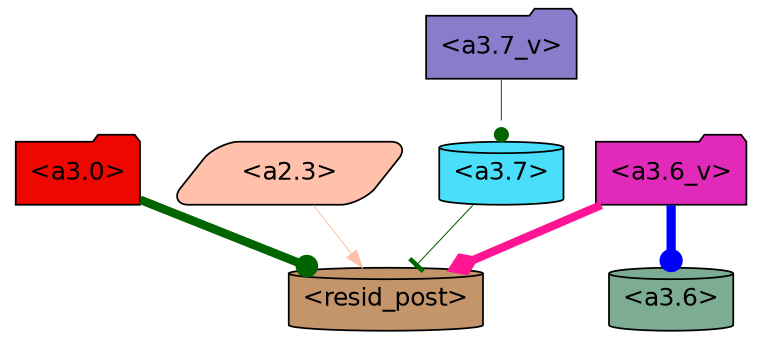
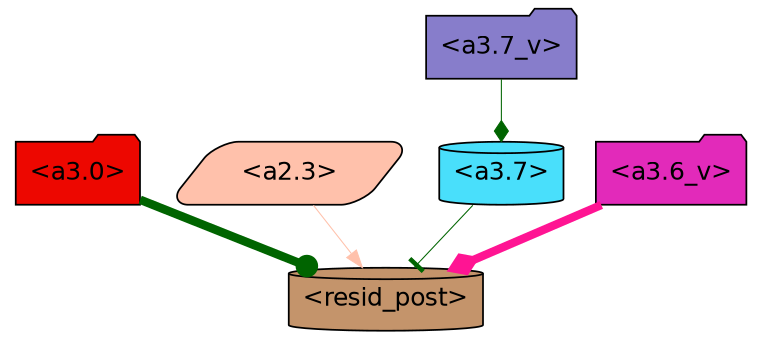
edge "<a3.7_v>" -> "<a3.7>": arrowhead dot -> diamond
node "<a3.6>": removed
